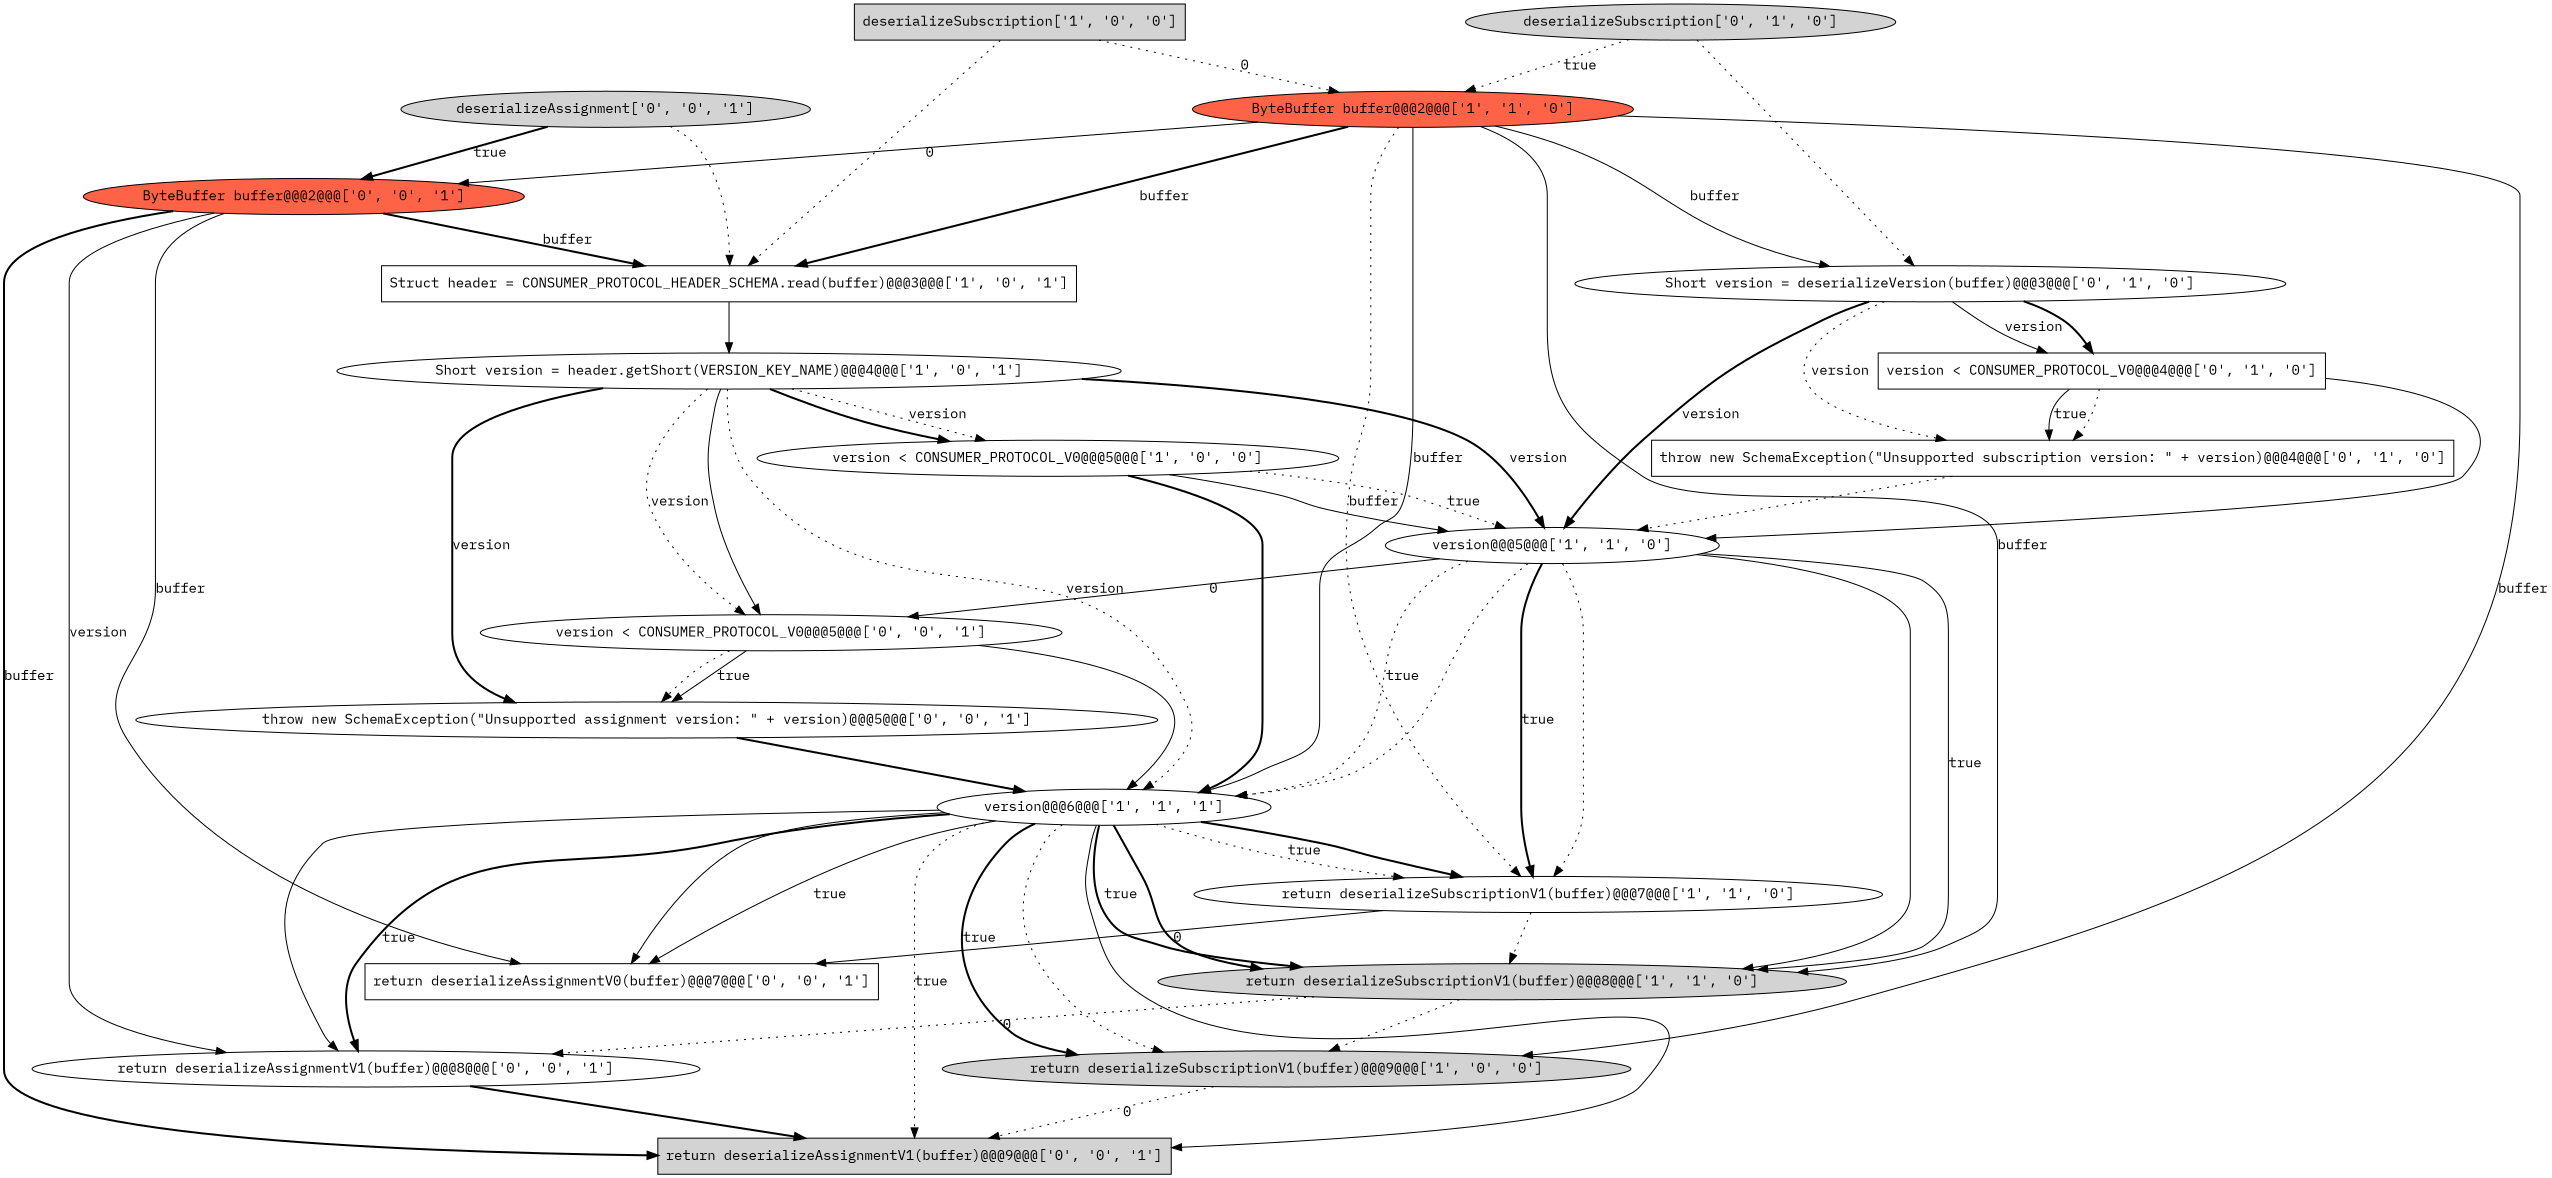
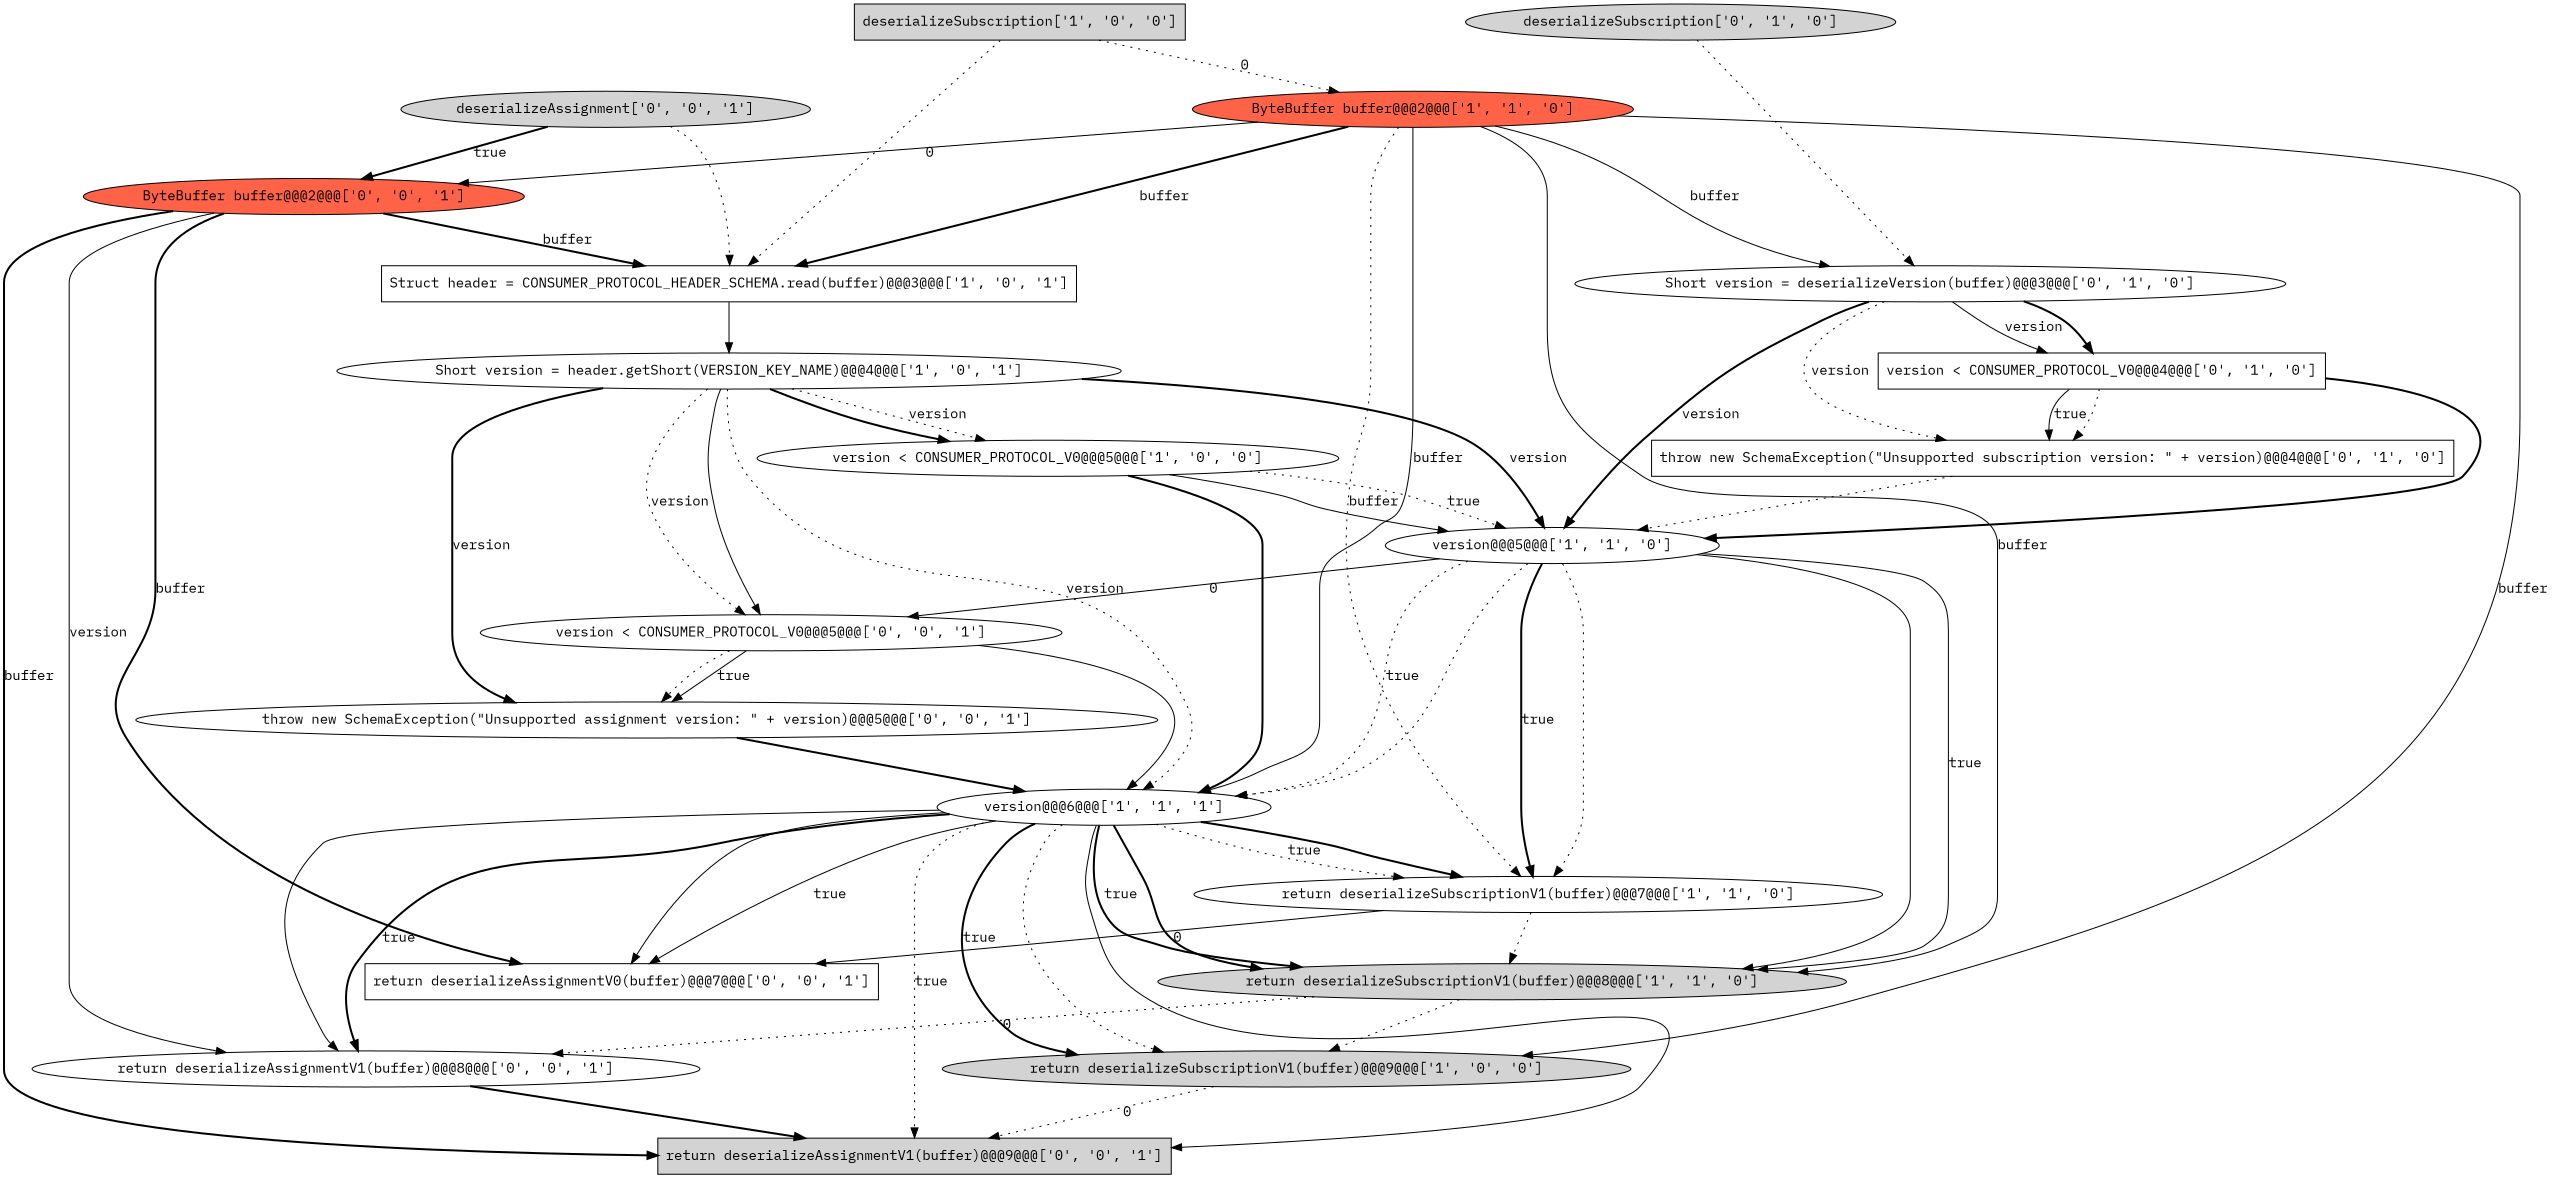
edge "deserializeSubscription['0', '1', '0']" -> "ByteBuffer buffer@@@2@@@['1', '1', '0']": removed, label "true"
edge "version < CONSUMER_PROTOCOL_V0@@@4@@@['0', '1', '0']" -> "version@@@5@@@['1', '1', '0']": style solid -> bold
edge "ByteBuffer buffer@@@2@@@['0', '0', '1']" -> "return deserializeAssignmentV0(buffer)@@@7@@@['0', '0', '1']": style solid -> bold
